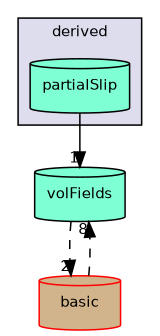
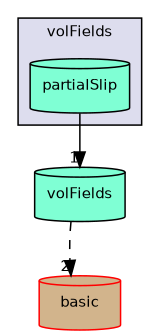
cluster "derived": label "derived" -> "volFields"
edge "basic" -> "volFields": removed
